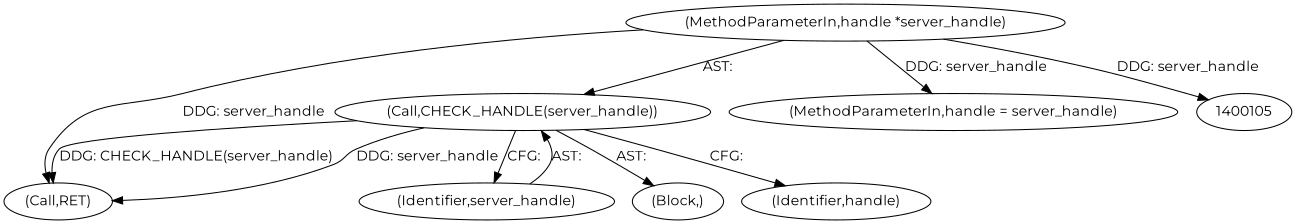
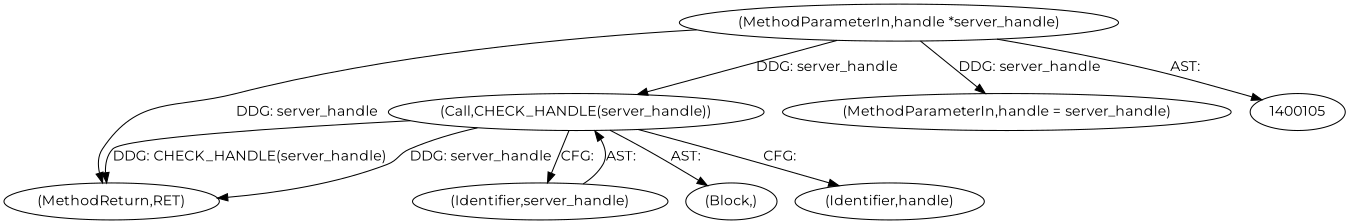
edge "(MethodParameterIn,handle *server_handle)" -> "(Call,CHECK_HANDLE(server_handle))": label "AST: " -> "DDG: server_handle"
edge "(MethodParameterIn,handle *server_handle)" -> "1400105": label "DDG: server_handle" -> "AST: "
node "(Call,RET)": label "(Call,RET)" -> "(MethodReturn,RET)"
